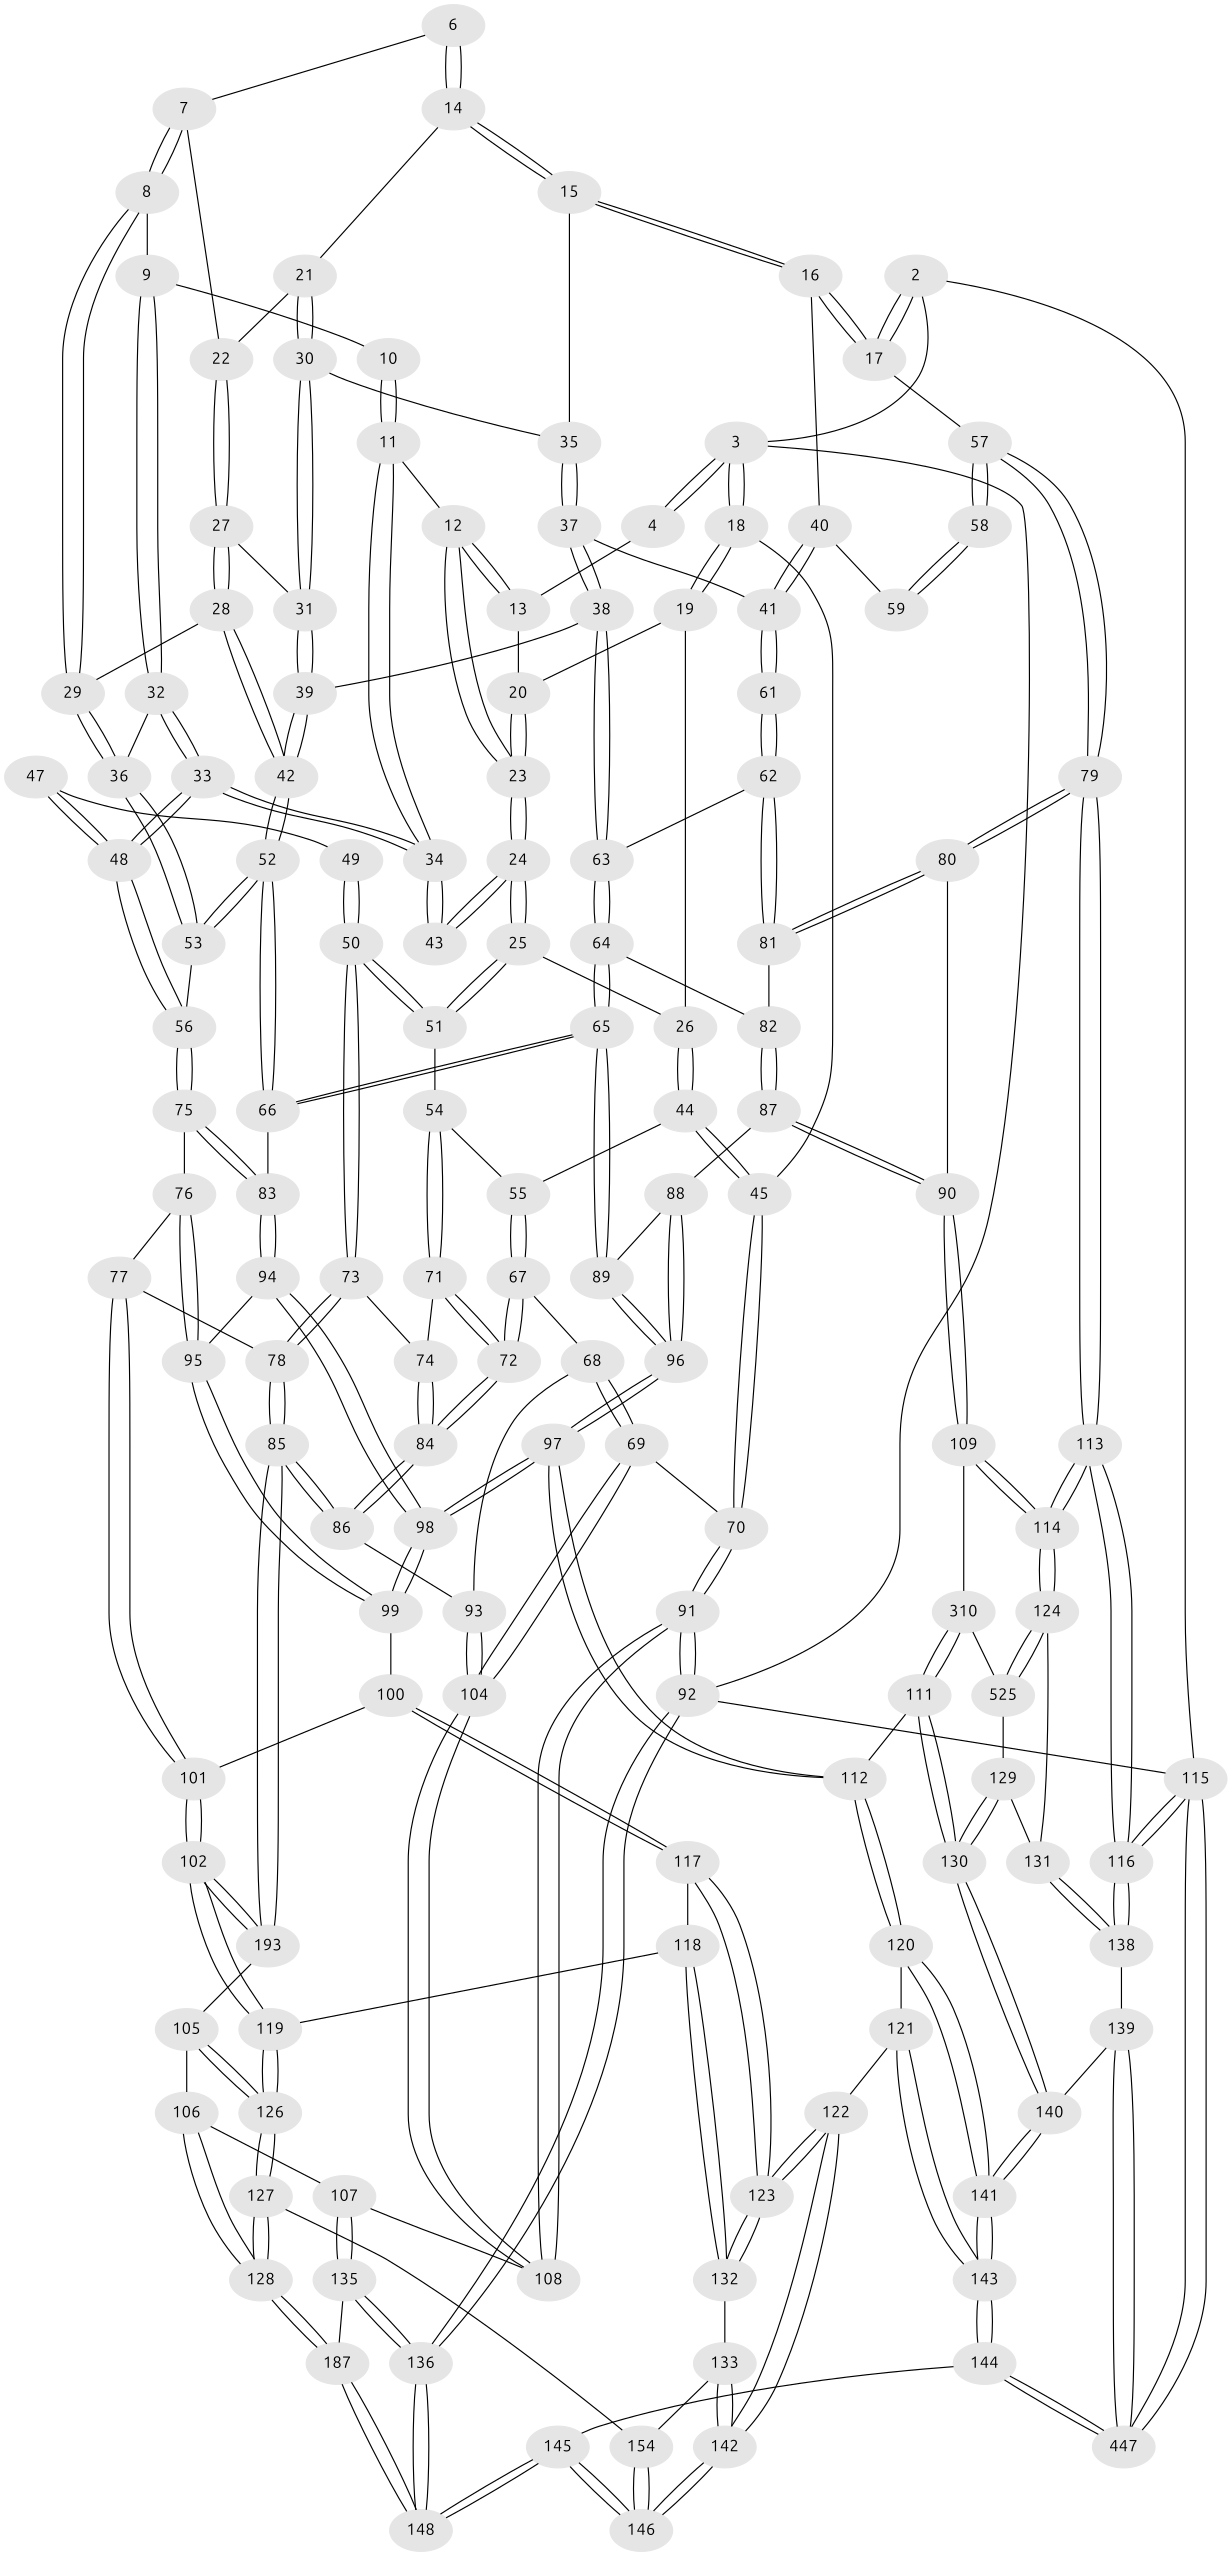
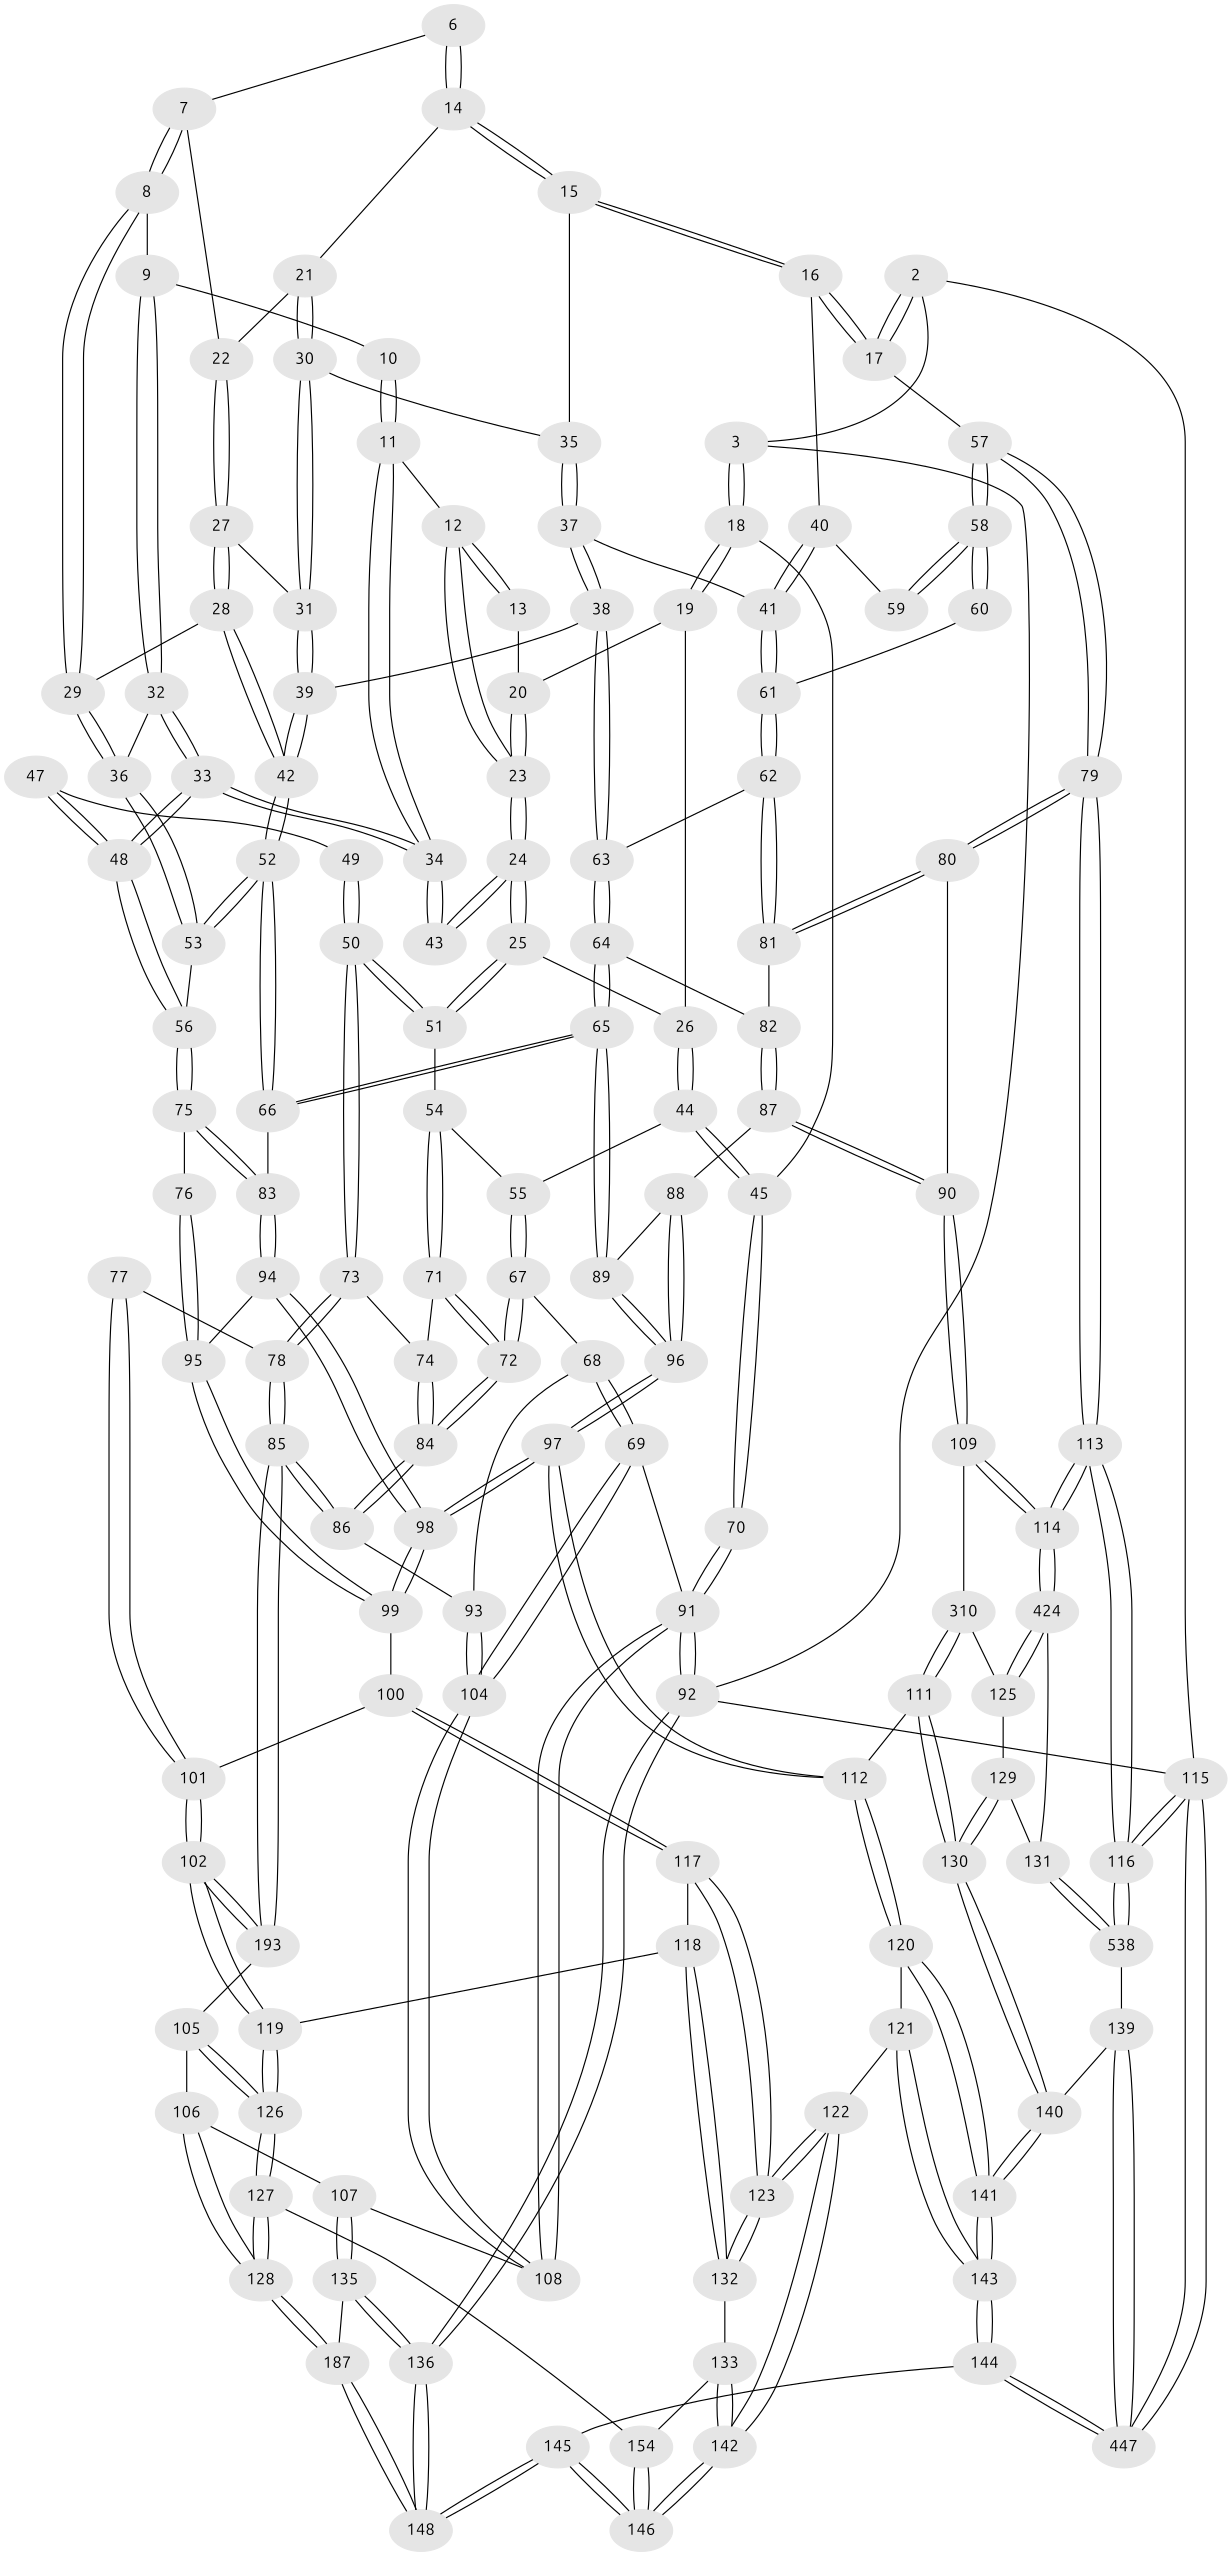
node "4": removed
node "60": added
edge "76" -- "77": removed
edge "69" -- "70": now "69" -- "91"
node "124": label "124" -> "424"
node "525": label "525" -> "125"
node "138": label "138" -> "538"
